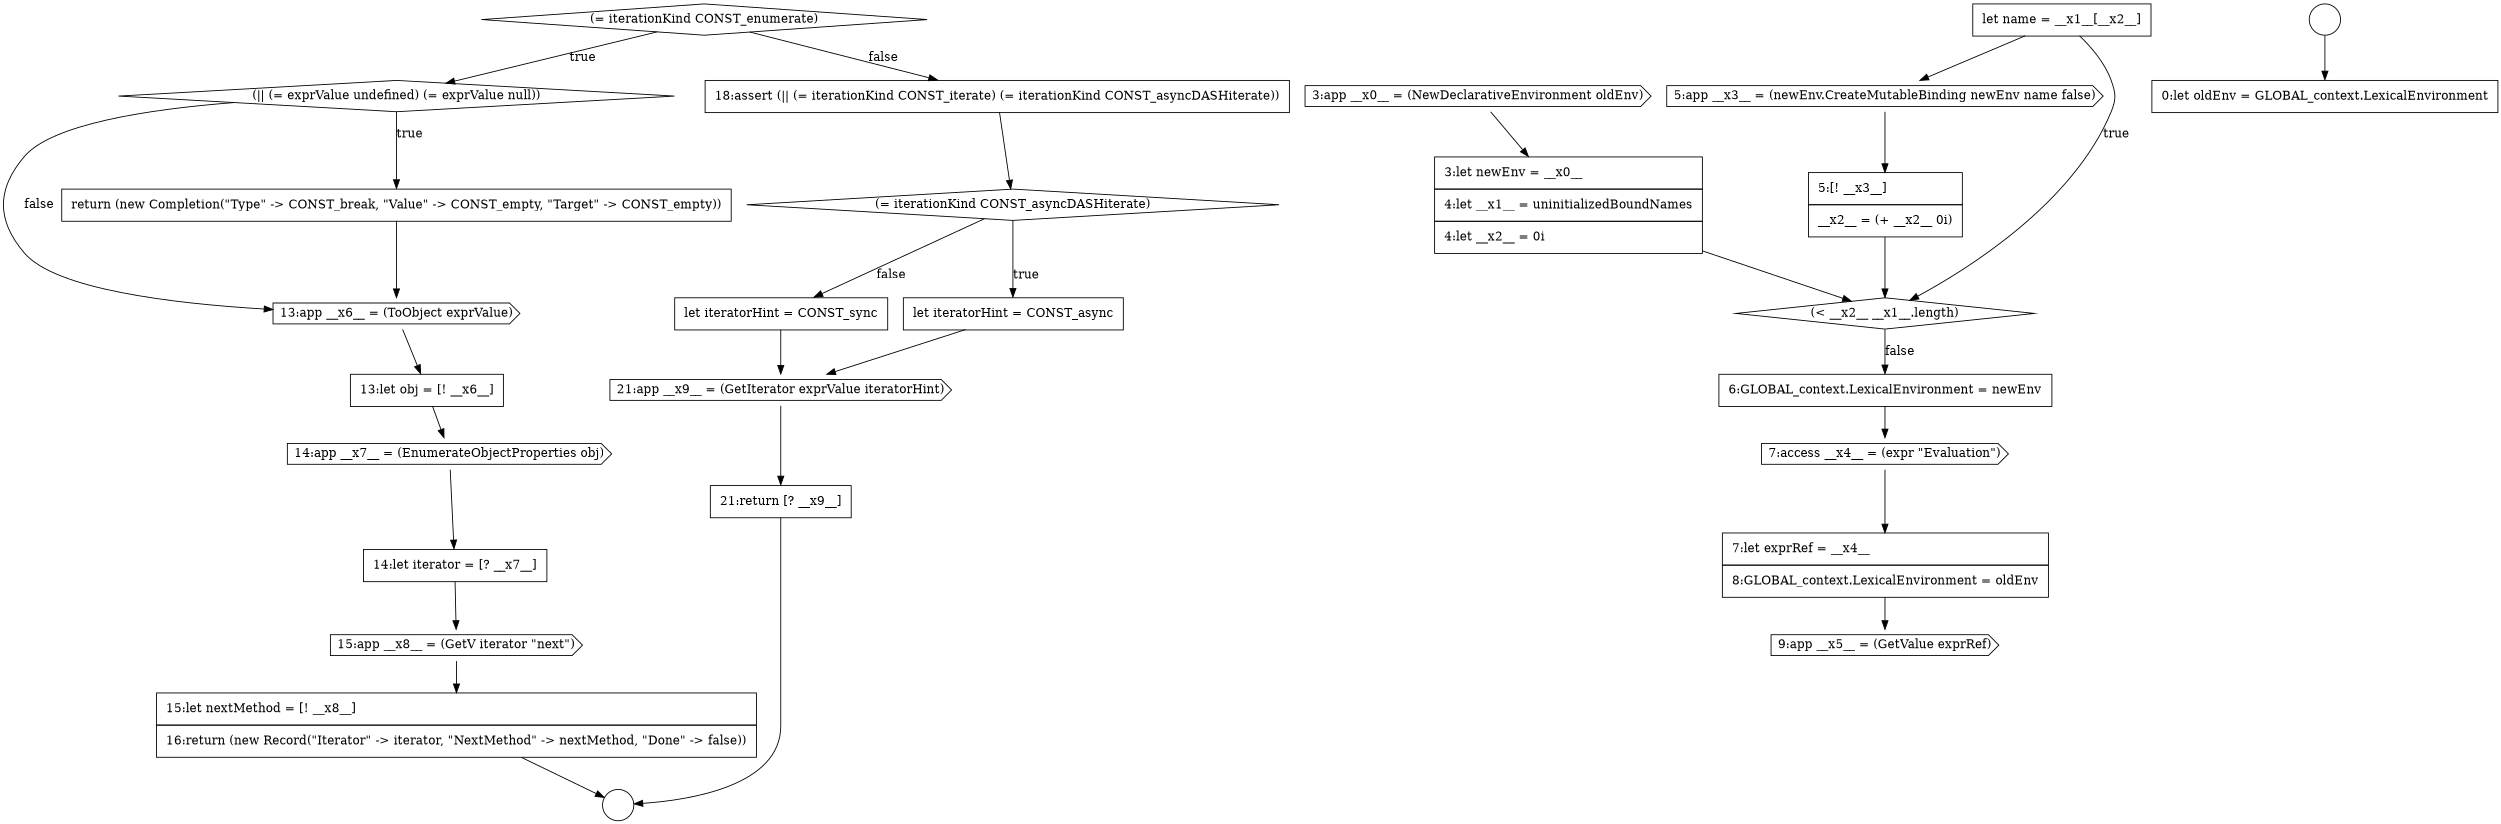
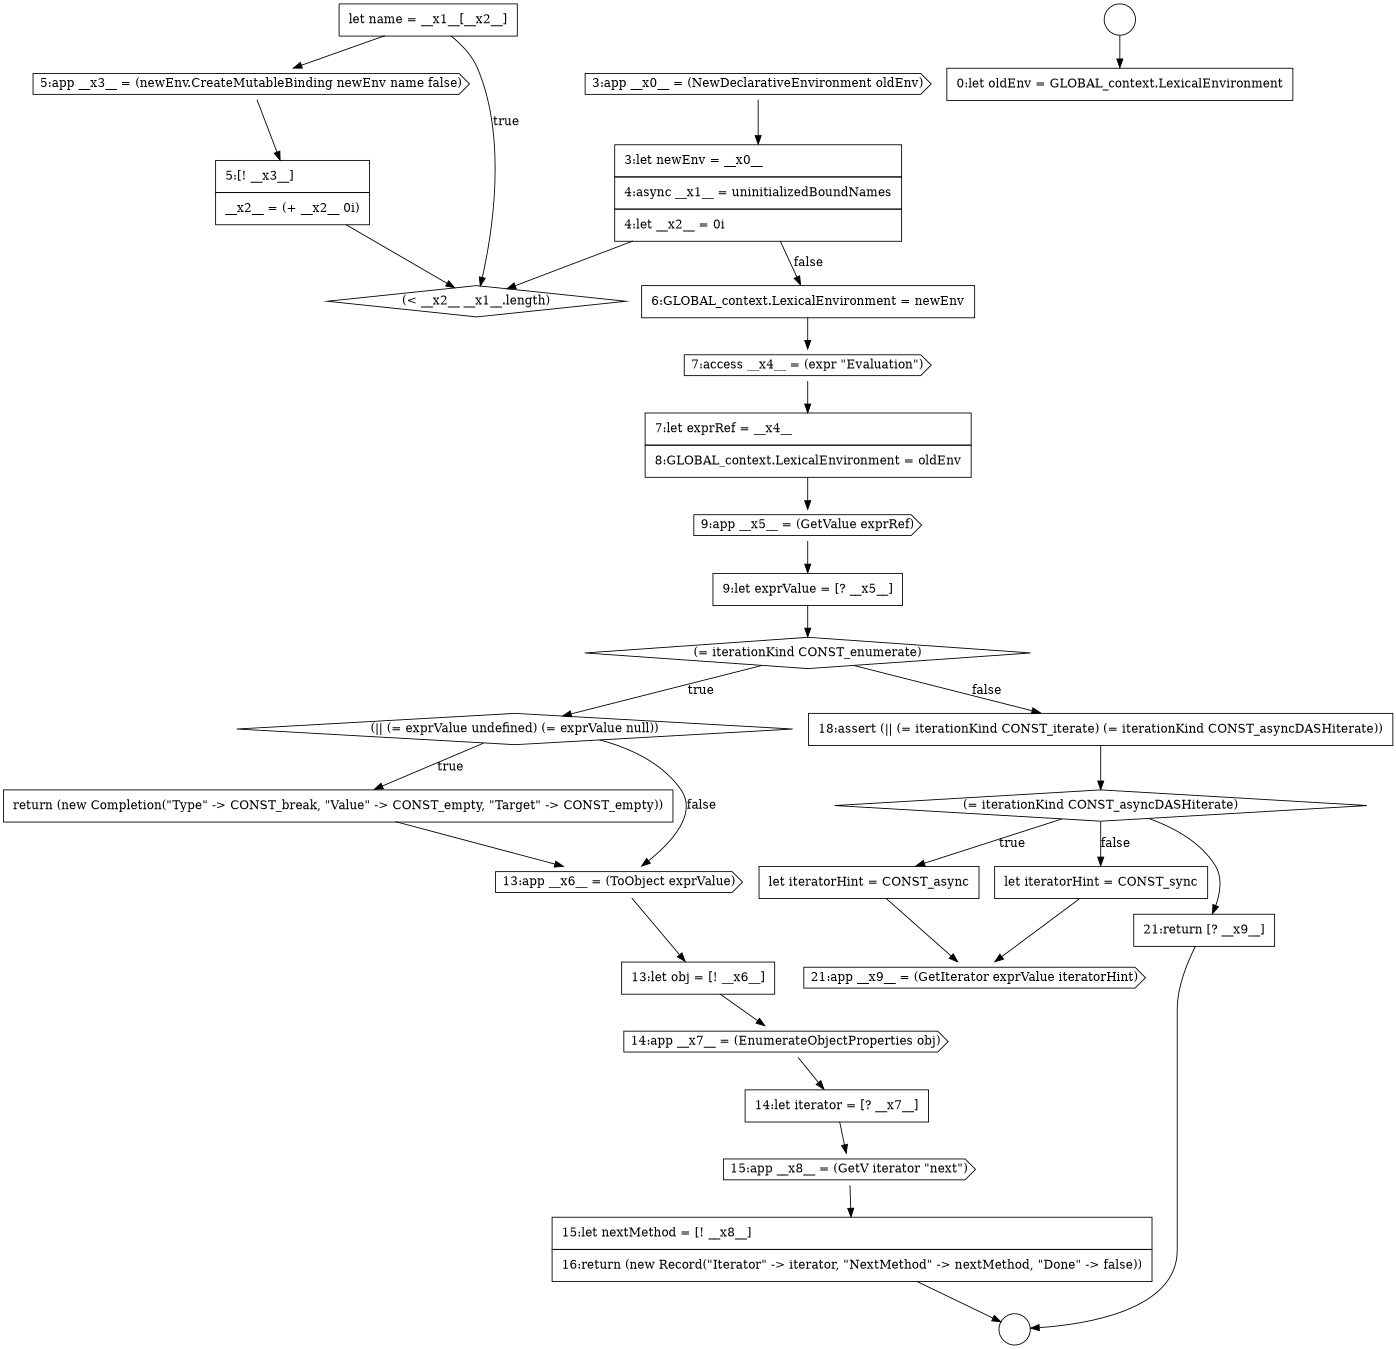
node "3:let newEnv = __x0__": text "4:let __x1__ = uninitializedBoundNames" -> "4:async __x1__ = uninitializedBoundNames"
edge "(< __x2__ __x1__.length)" -> "6:GLOBAL_context.LexicalEnvironment = newEnv": now "3:let newEnv = __x0__" -> "6:GLOBAL_context.LexicalEnvironment = newEnv"
edge "21:app __x9__ = (GetIterator exprValue iteratorHint)" -> "21:return [? __x9__]": now "(= iterationKind CONST_asyncDASHiterate)" -> "21:return [? __x9__]"
node "9:let exprValue = [? __x5__]": added
